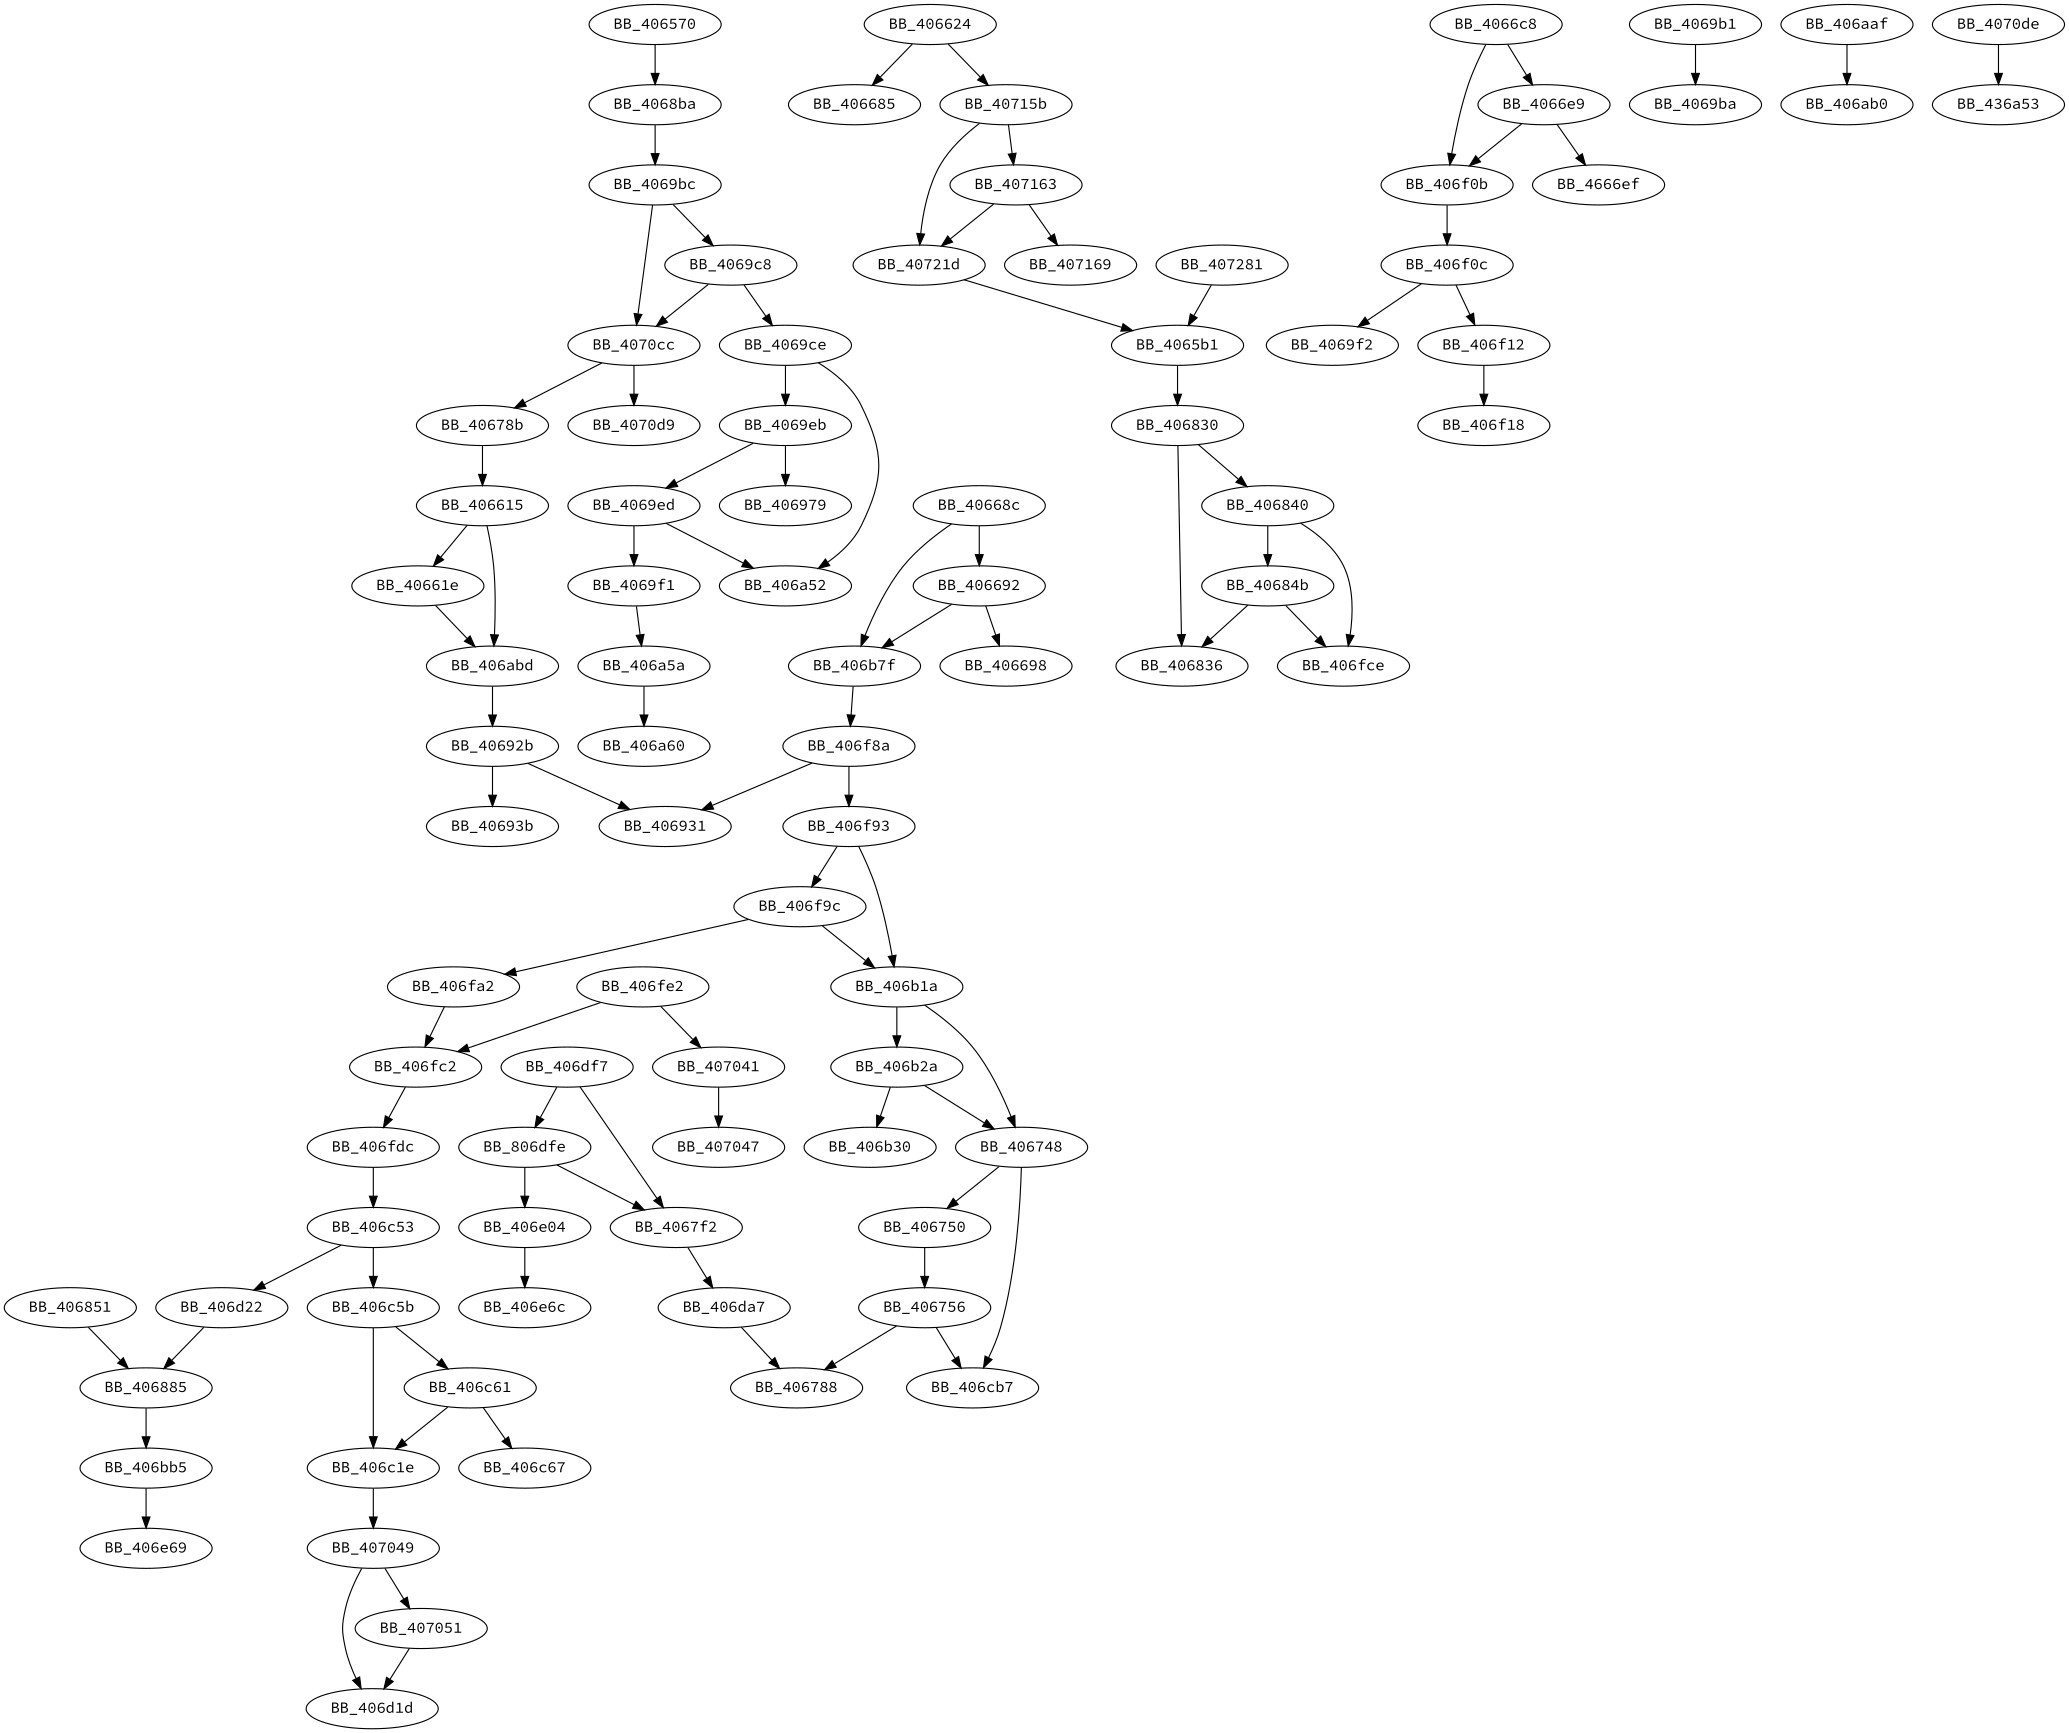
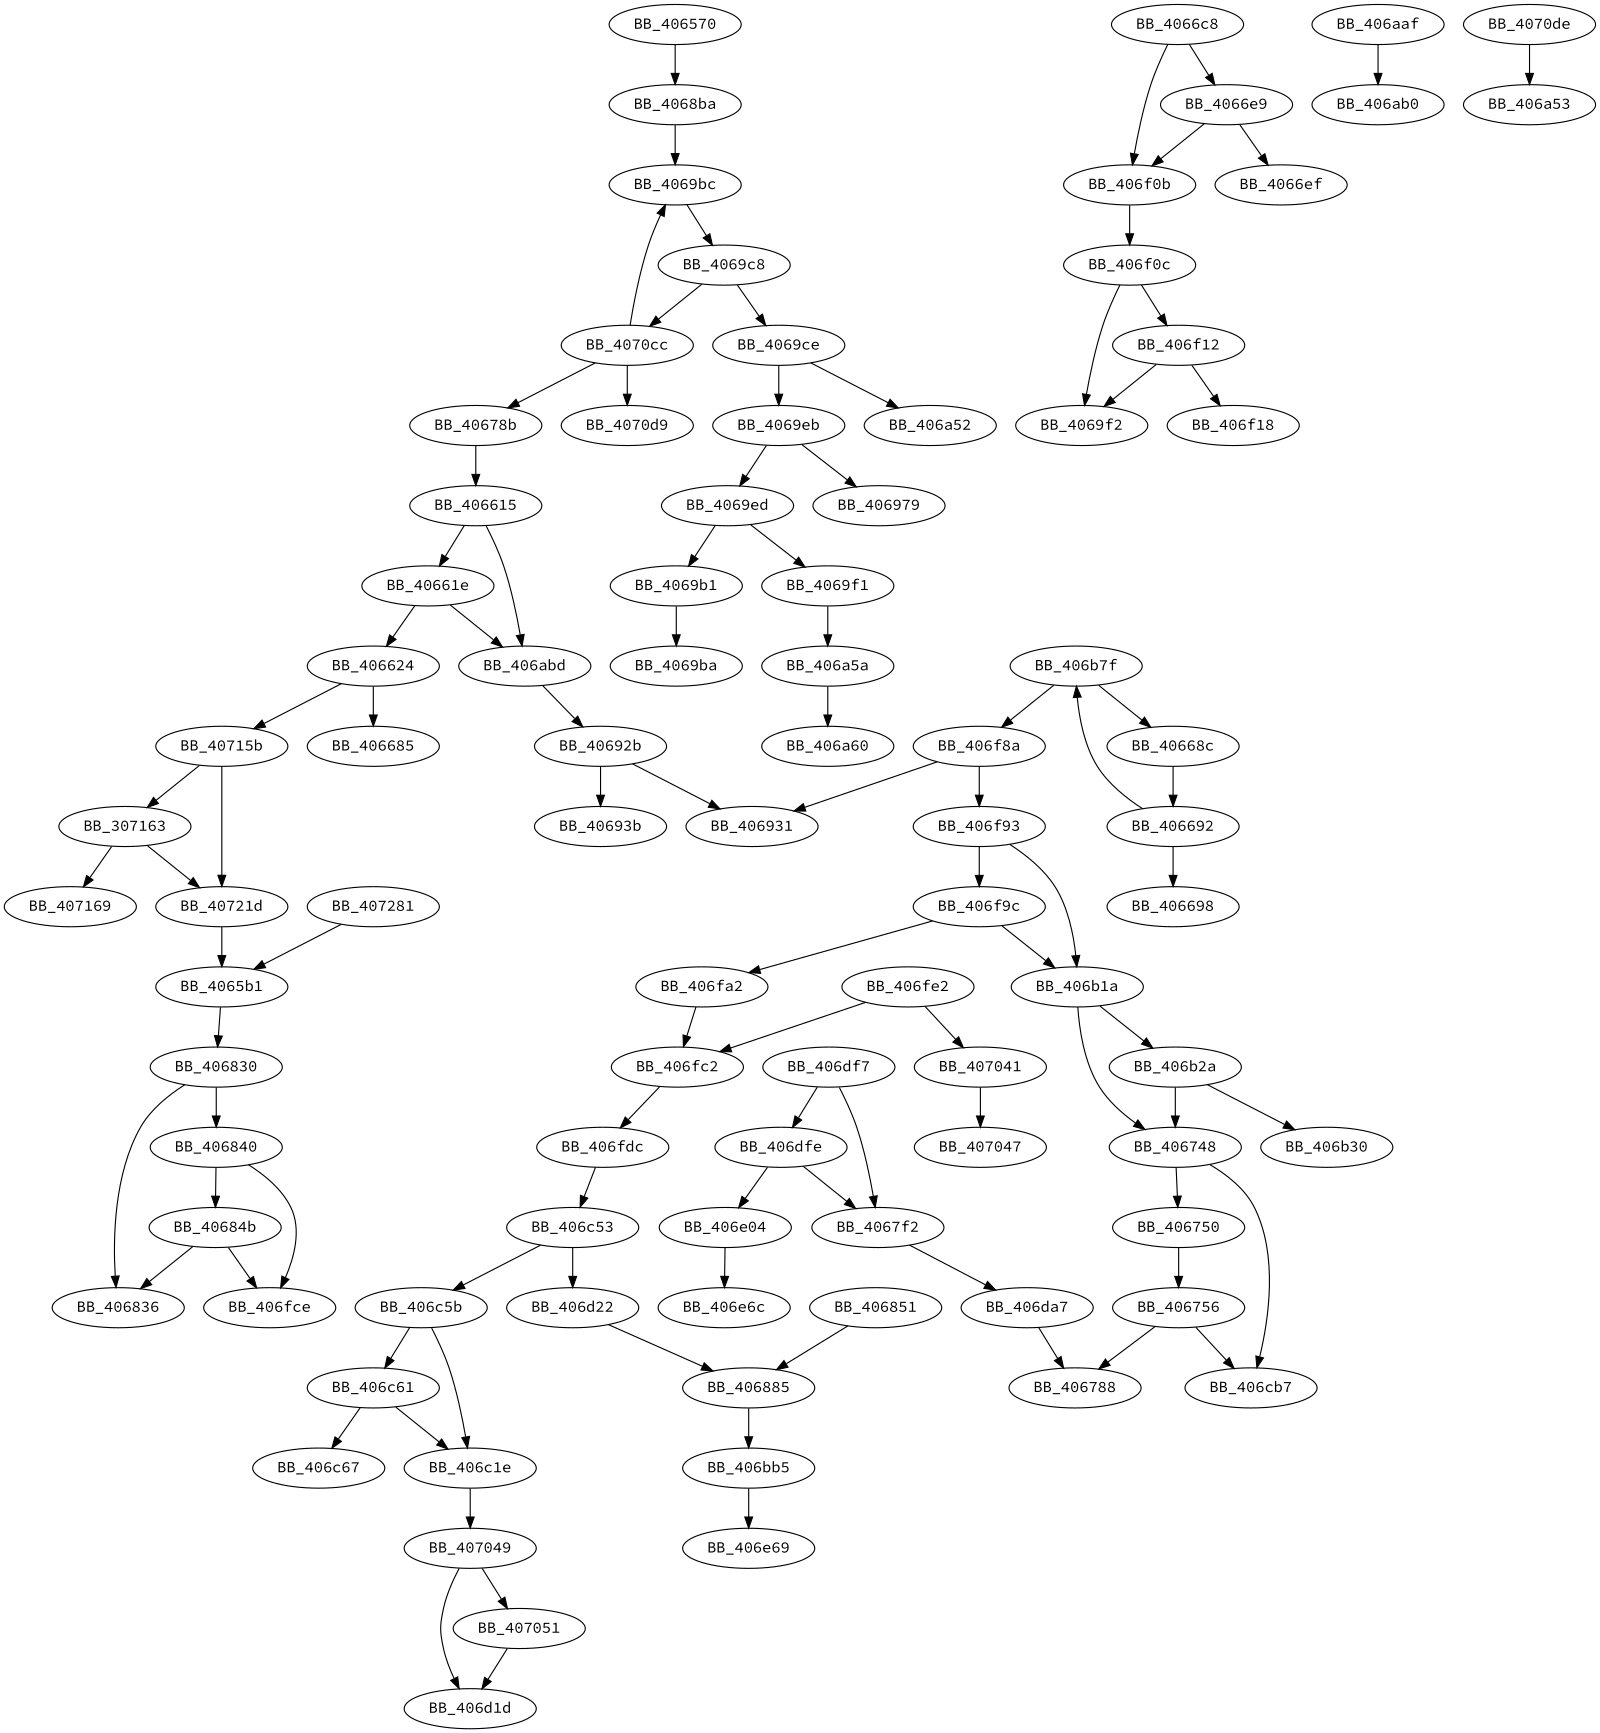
node "BB_436a53": label "BB_436a53" -> "BB_406a53"
node "BB_407163": label "BB_407163" -> "BB_307163"
node "BB_4666ef": label "BB_4666ef" -> "BB_4066ef"
edge "BB_4069bc" -> "BB_4070cc": reversed
edge "BB_406f12" -> "BB_4069f2": added
edge "BB_4069ed" -> "BB_406a52": now "BB_4069ed" -> "BB_4069b1"
edge "BB_40668c" -> "BB_406b7f": reversed
edge "BB_40661e" -> "BB_406624": added
node "BB_806dfe": label "BB_806dfe" -> "BB_406dfe"
